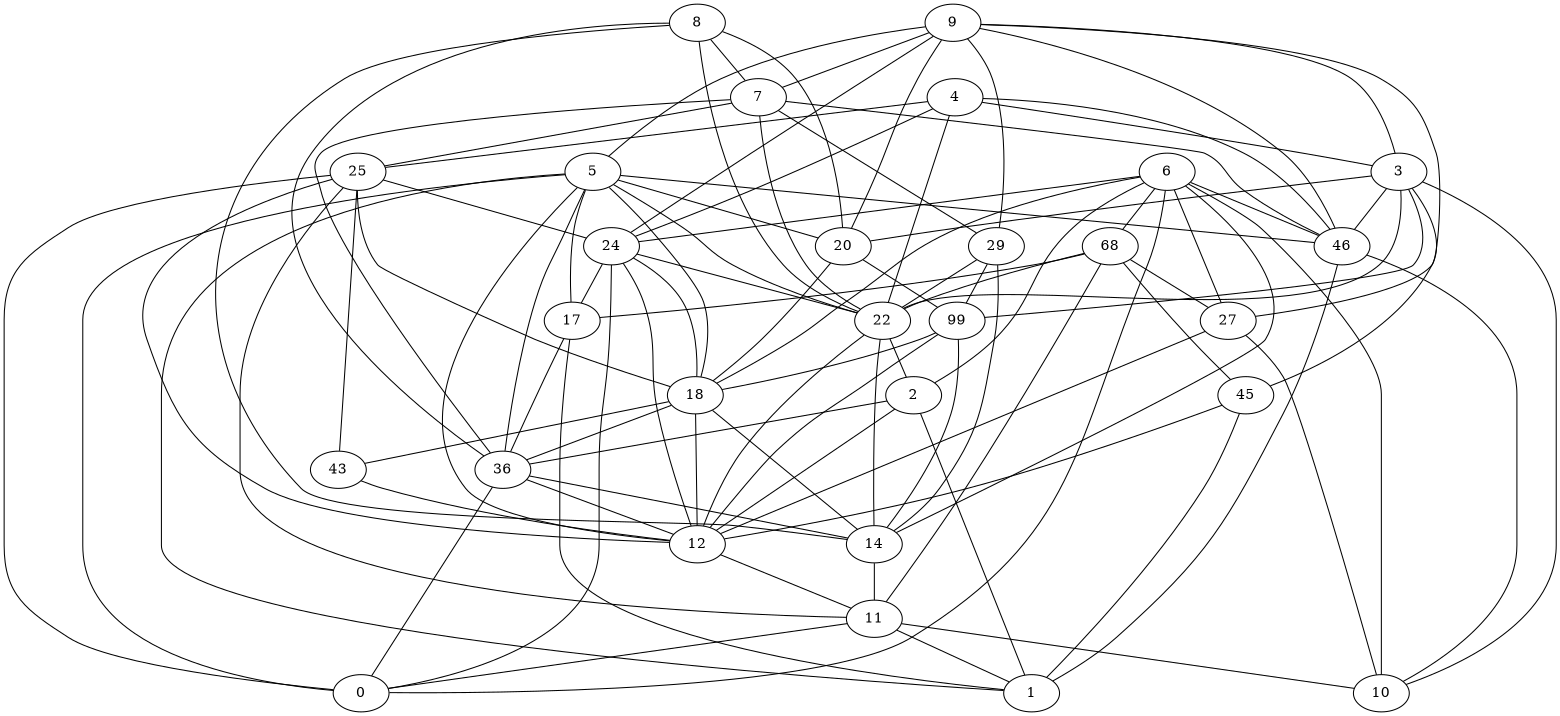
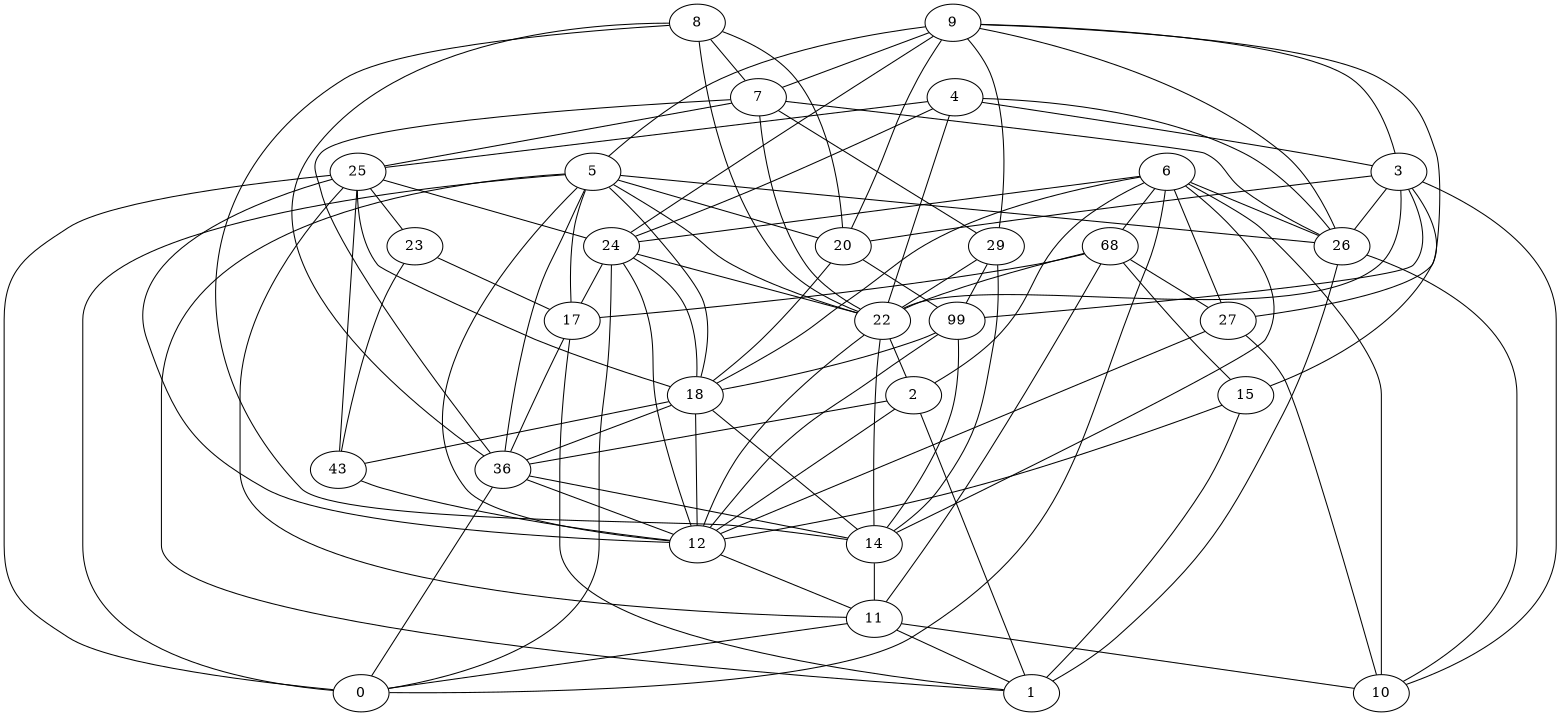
node "23": added
node "46": label "46" -> "26"
node "45": label "45" -> "15"
